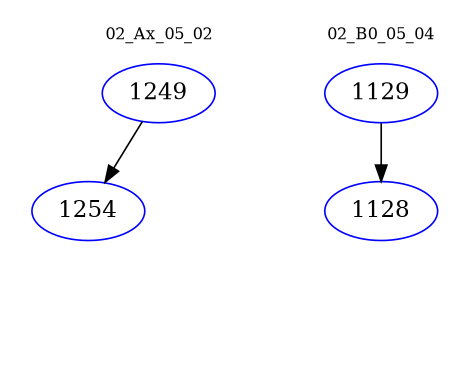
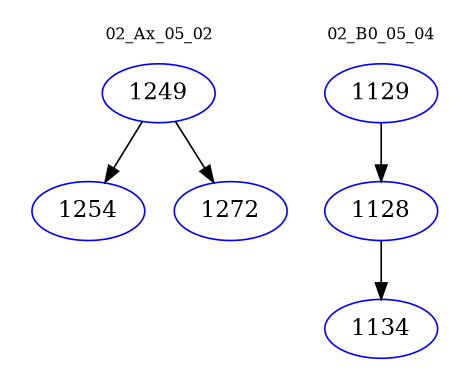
node "1272": added
node "1134": added
